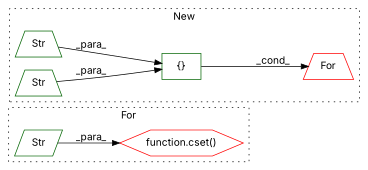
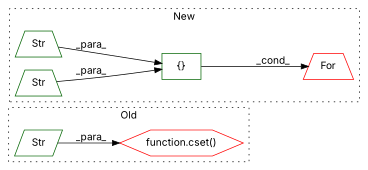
cluster "For": label "For" -> "Old"
